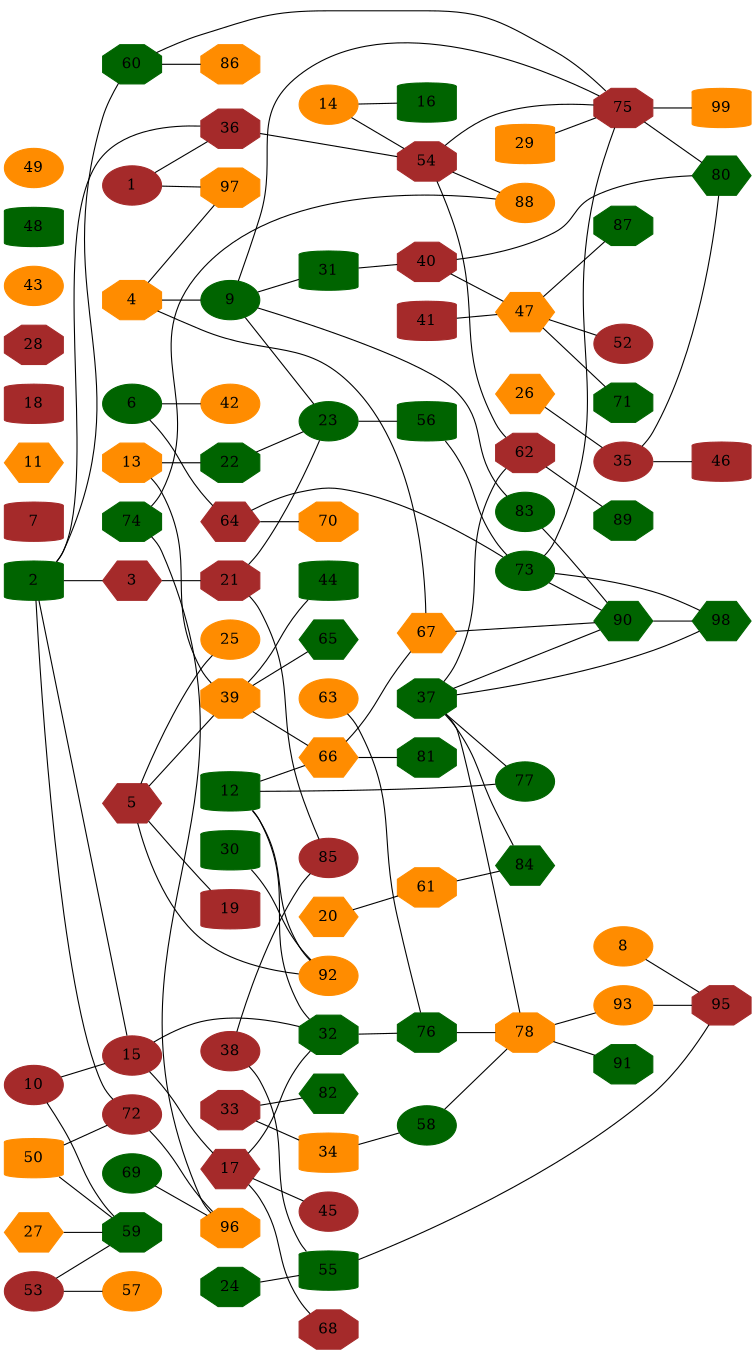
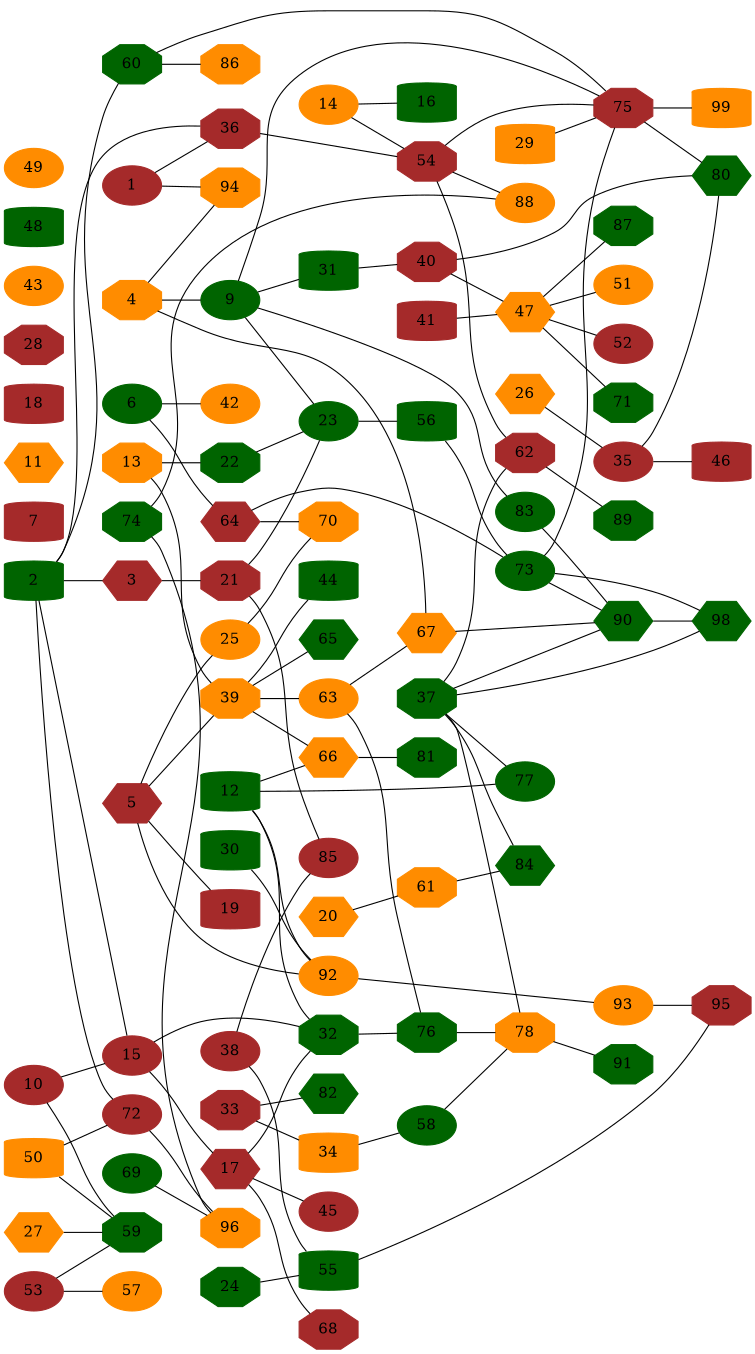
node "97": label "97" -> "94"
node "51": added
edge "70" -- "25": added
edge "67" -- "66": now "67" -- "63"
edge "39" -- "63": added
node "8": removed
edge "93" -- "78": now "93" -- "92"
